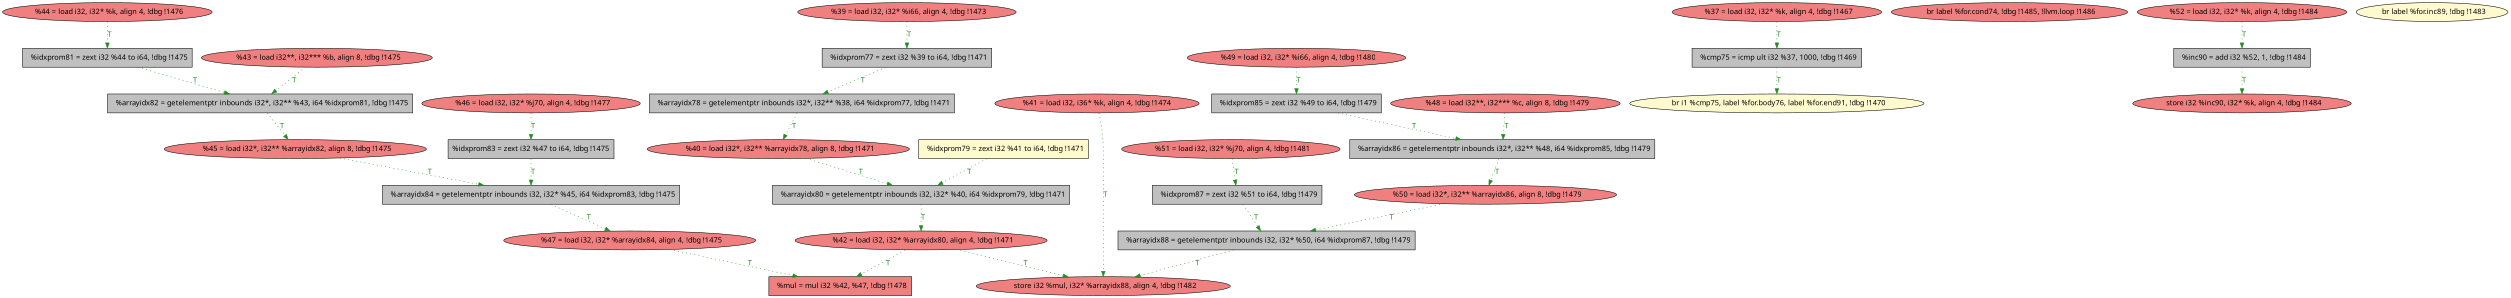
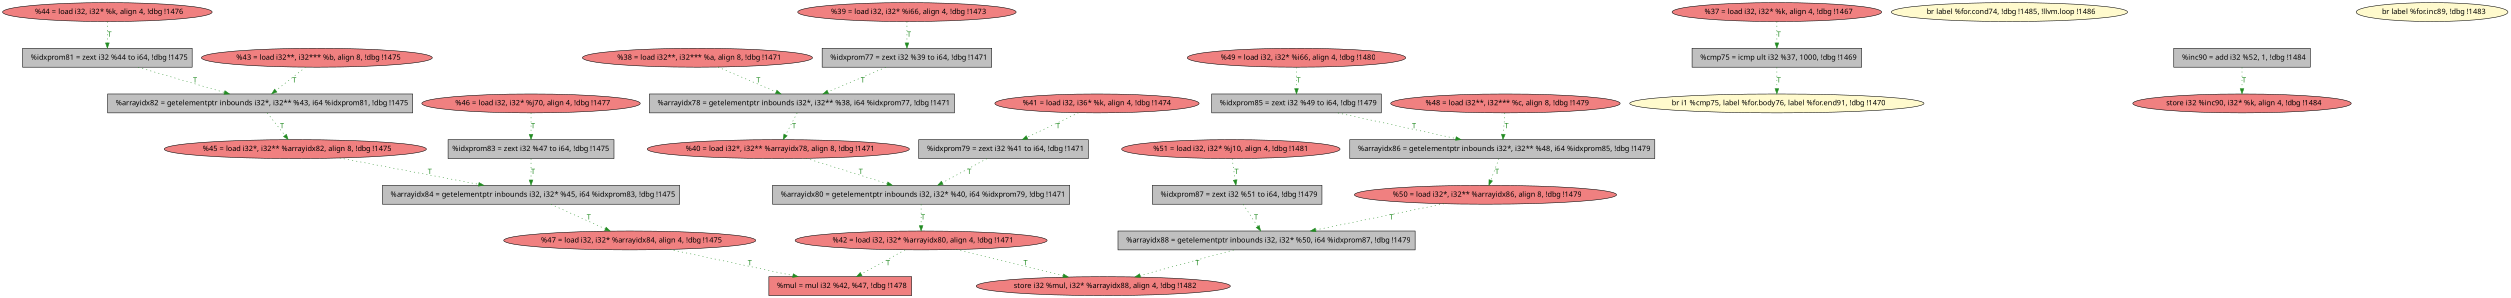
node "br label %for.cond74, !dbg !1485, !llvm.loop !1486": fillcolor lightcoral -> lemonchiffon
node "%52 = load i32, i32* %k, align 4, !dbg !1484": removed
node "%38 = load i32**, i32*** %a, align 8, !dbg !1471": added
node "%idxprom79 = zext i32 %41 to i64, !dbg !1471": fillcolor lemonchiffon -> grey
node "%51 = load i32, i32* %j70, align 4, !dbg !1481": label "%51 = load i32, i32* %j70, align 4, !dbg !1481" -> "%51 = load i32, i32* %j10, align 4, !dbg !1481"
edge "%41 = load i32, i36* %k, align 4, !dbg !1474" -> "store i32 %mul, i32* %arrayidx88, align 4, !dbg !1482": now "%41 = load i32, i36* %k, align 4, !dbg !1474" -> "%idxprom79 = zext i32 %41 to i64, !dbg !1471"
